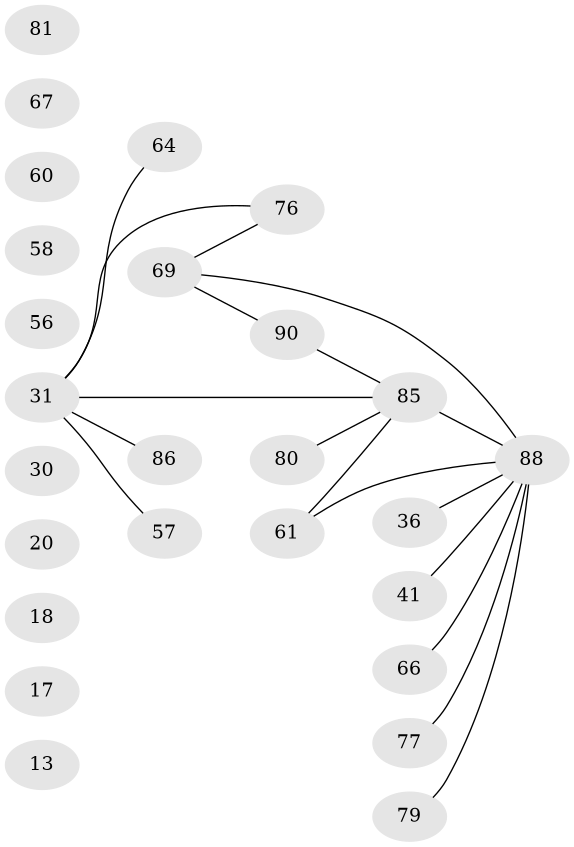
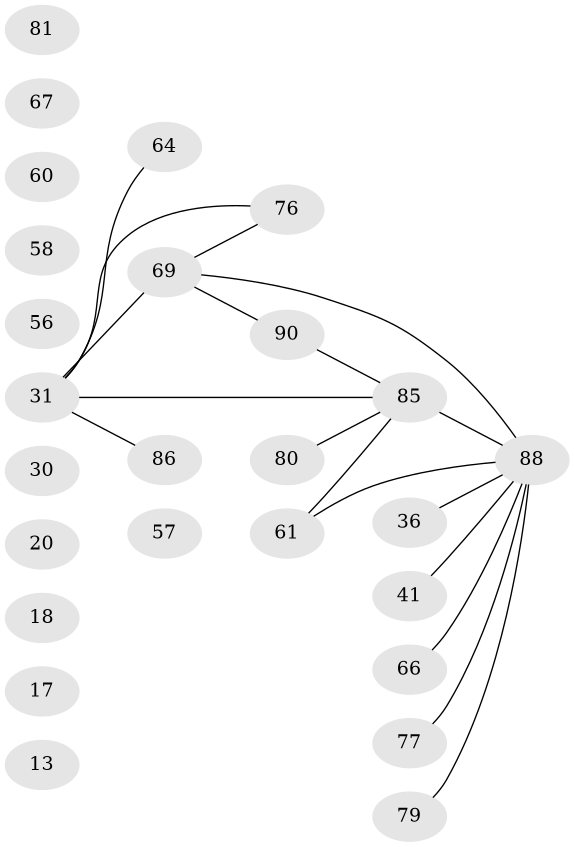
edge "31" -- "57": now "31" -- "69"
